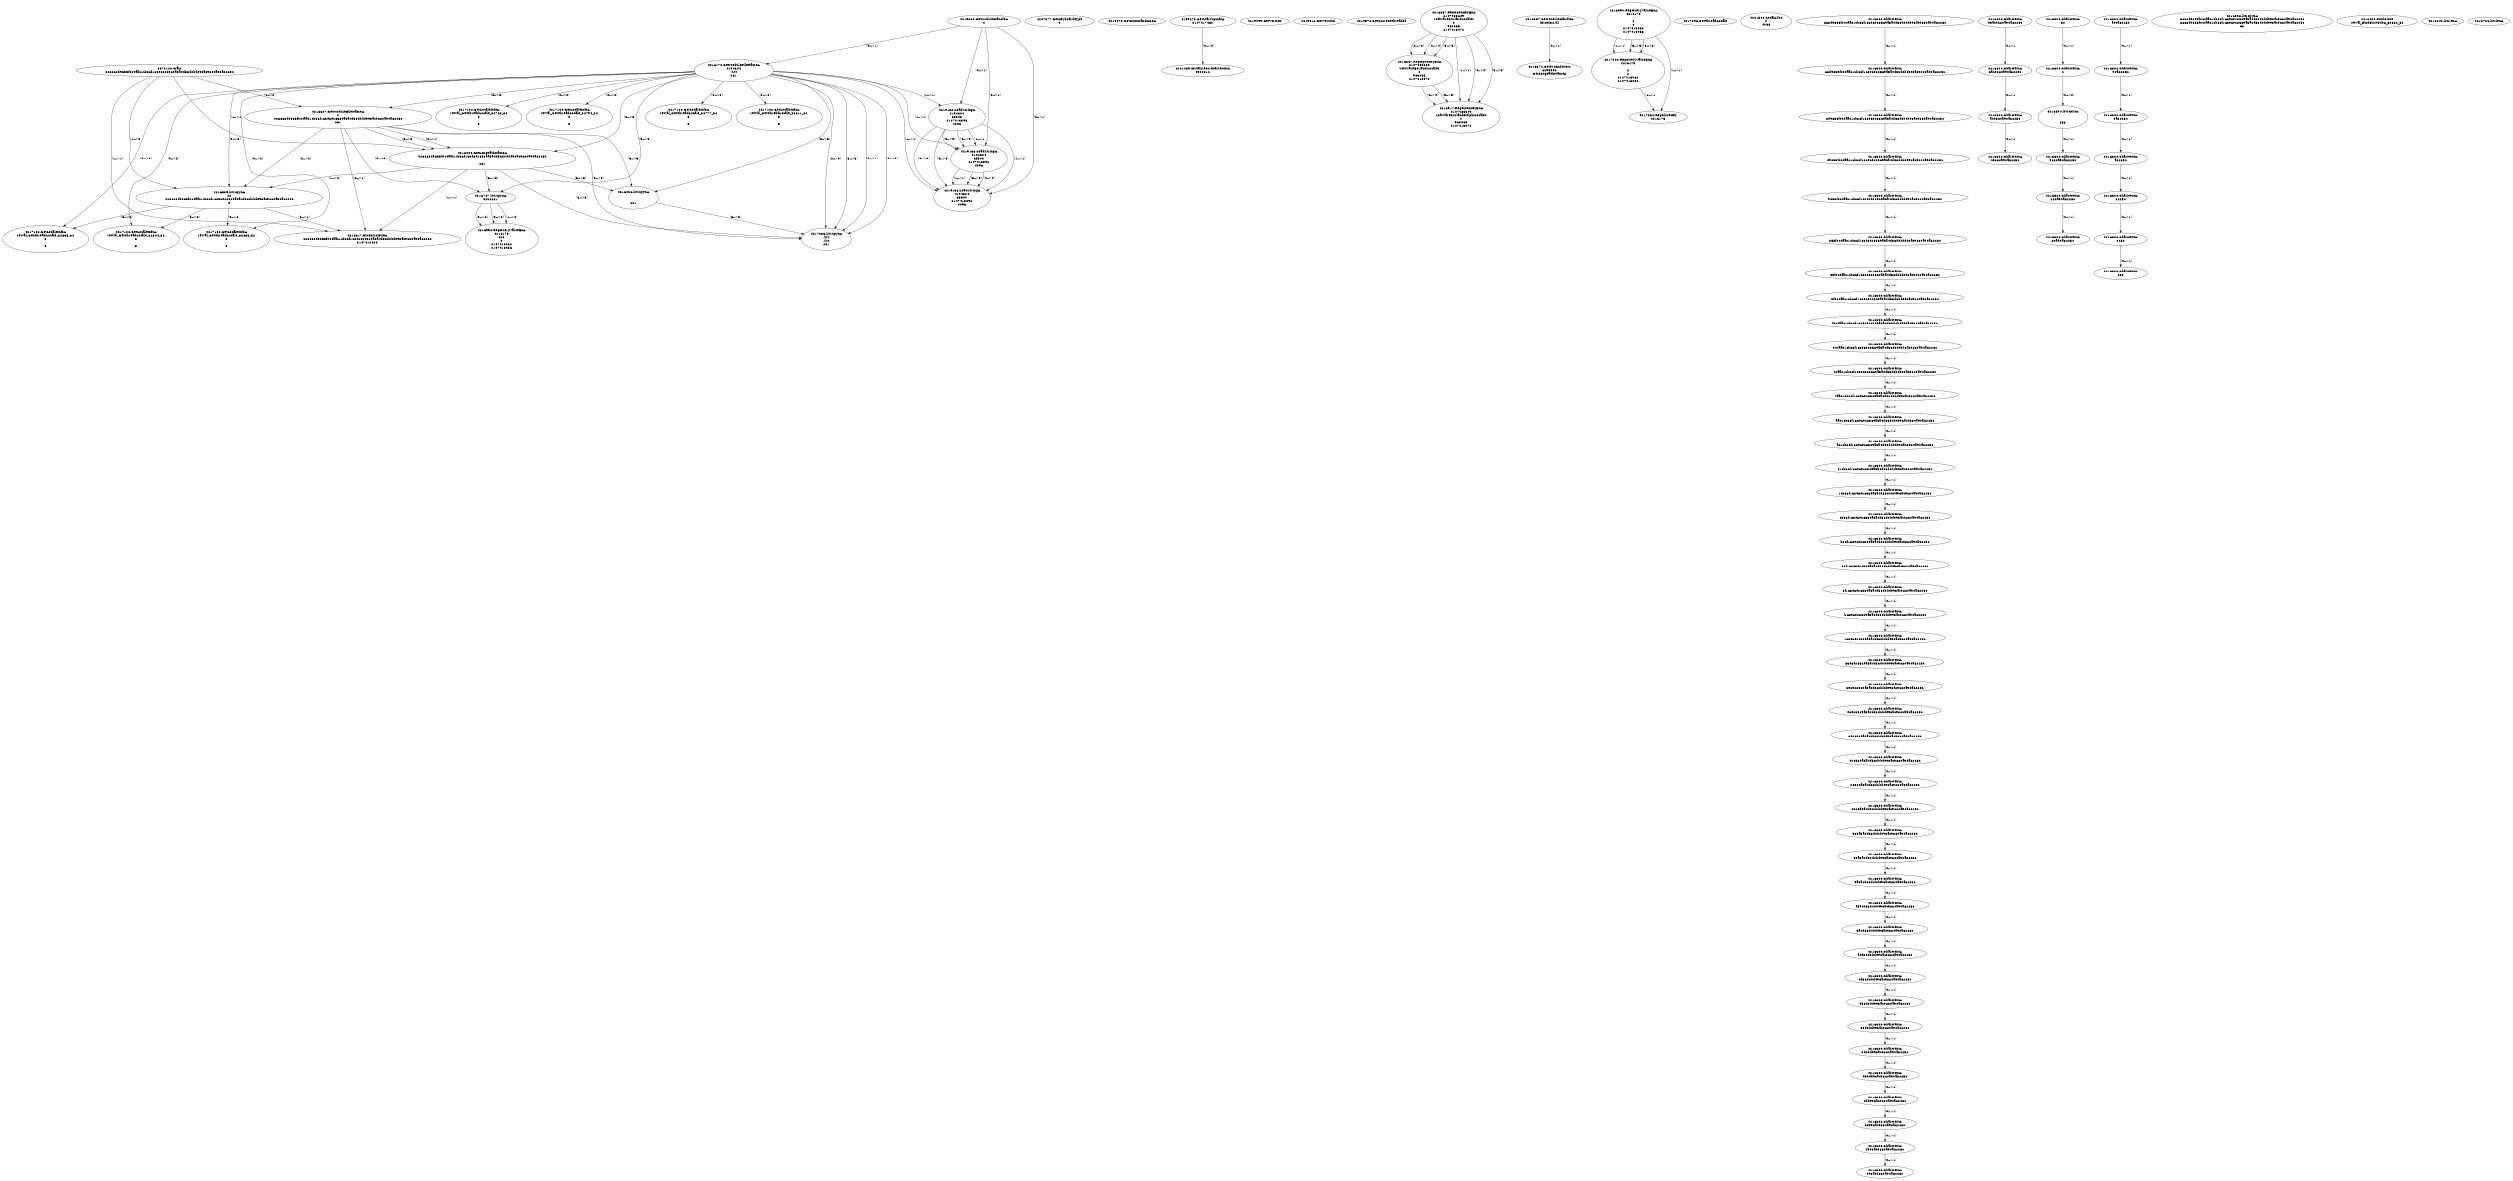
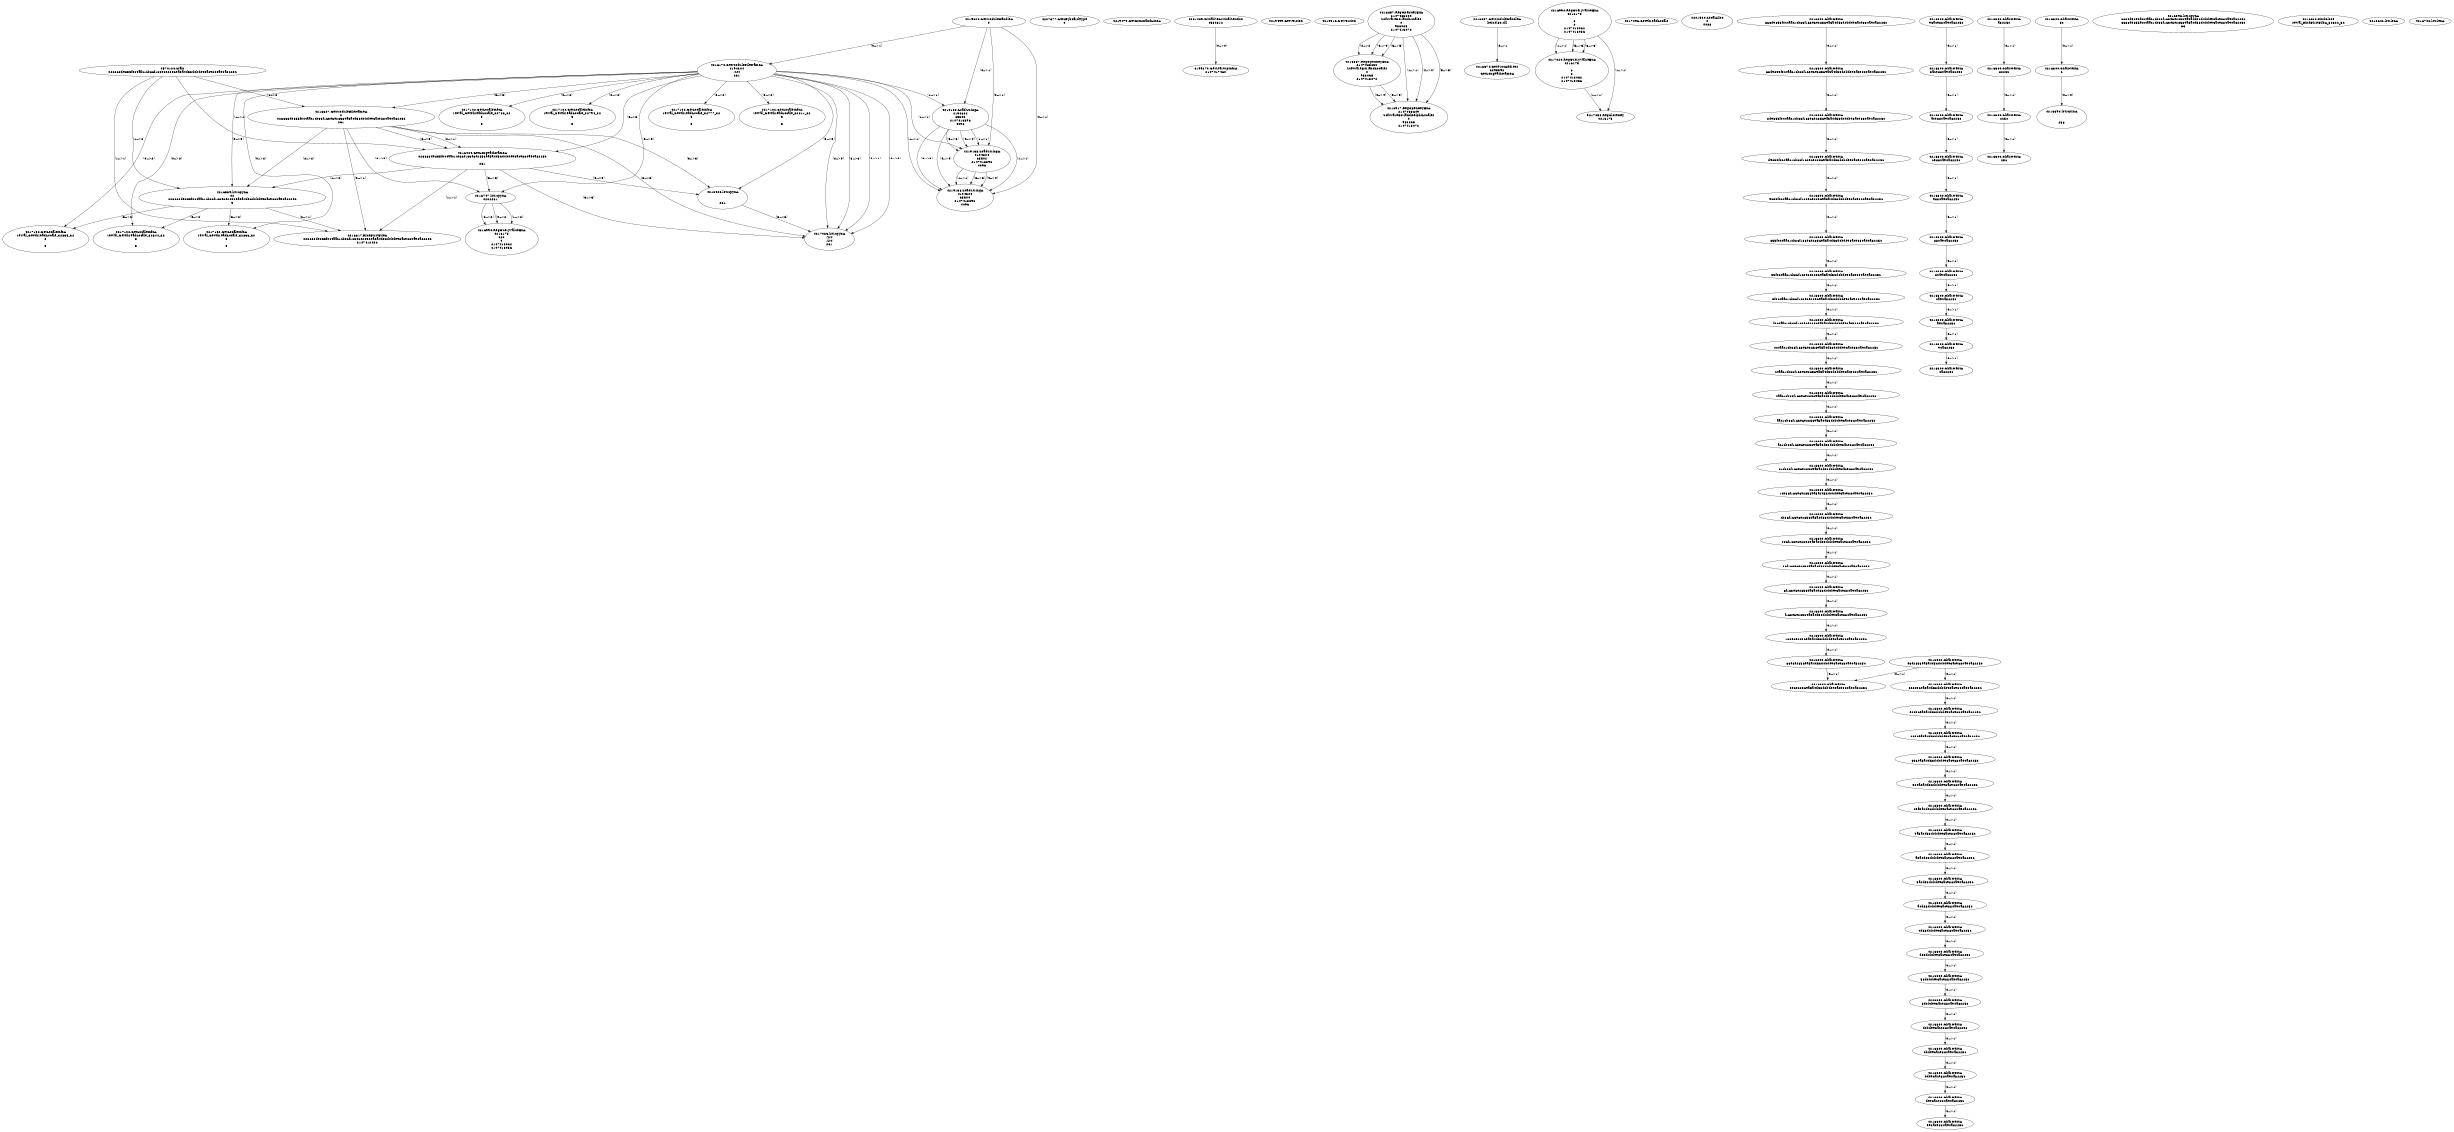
node "4219576.GetCurrentThreadId": removed
edge "4199270.GetStartupInfoA 2147417460" -> "4201439.InitializeCriticalSection 4580812": reversed
edge "4216300.CharNextA 0a8225c" -> "4216300.CharNextA a8225c": removed, label "(0-->1)"
edge "4216694.lstrcpynA 258" -> "4216300.CharNextA 9880a90a8225c": now "4216300.CharNextA c9880a90a8225c" -> "4216300.CharNextA 9880a90a8225c"
node "4216300.CharNextA 0a90a8225c": added
edge "4216300.CharNextA 3e6e28569a5a4d53d0bde93ac9880a90a8225c" -> "4216300.CharNextA e6e28569a5a4d53d0bde93ac9880a90a8225c": reversed
node "4216300.CharNextA 3d0bde93ac9880a90a8225c": label "4216300.CharNextA 3d0bde93ac9880a90a8225c" -> "4226300.CharNextA 3d0bde93ac9880a90a8225c"
